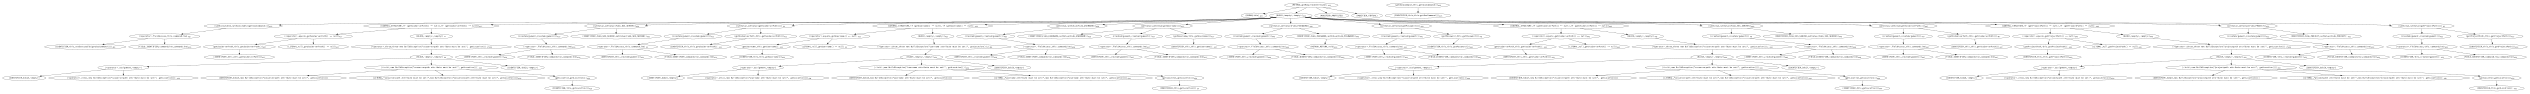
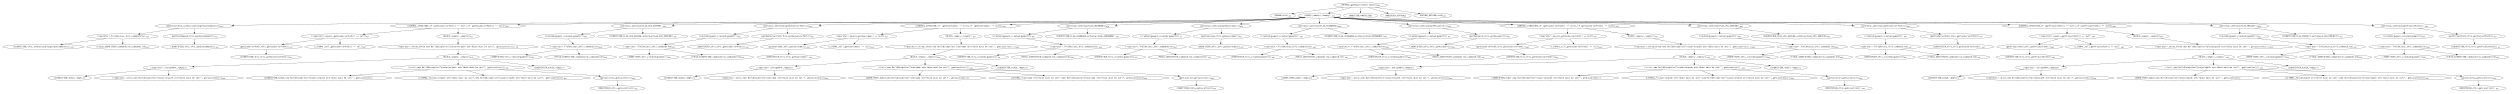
edge "(setExecutable,setExecutable(getSosCommand()))" -> "(getSosCommand,this.getSosCommand())": added
edge "(setValue,setValue(getUsername()))" -> "(IDENTIFIER,FLAG_USERNAME,setValue(FLAG_USERNAME))": now "(setValue,setValue(FLAG_USERNAME))" -> "(IDENTIFIER,FLAG_USERNAME,setValue(FLAG_USERNAME))"
edge "(IDENTIFIER,FLAG_PASSWORD,setValue(FLAG_PASSWORD))" -> "(METHOD_RETURN,void)": now "(METHOD,getRequiredAttributes)" -> "(METHOD_RETURN,void)"
